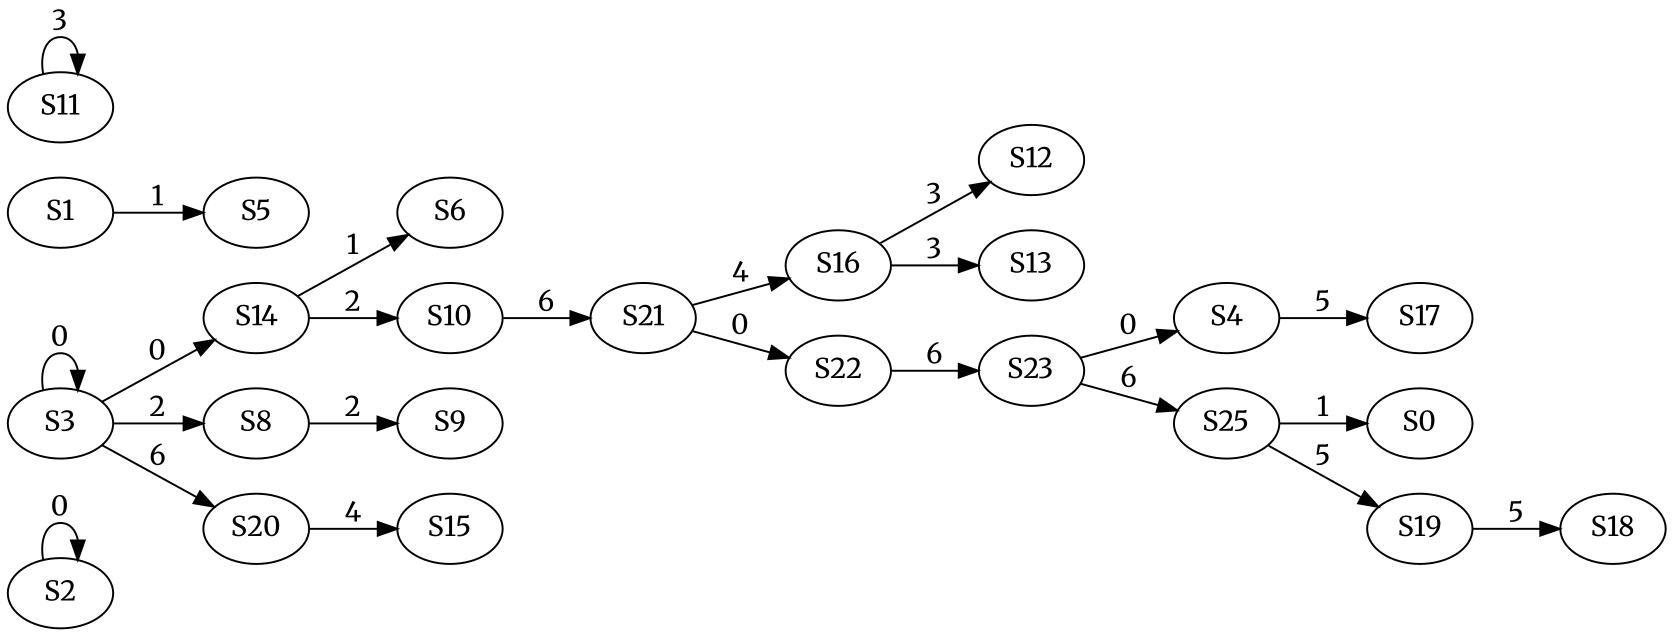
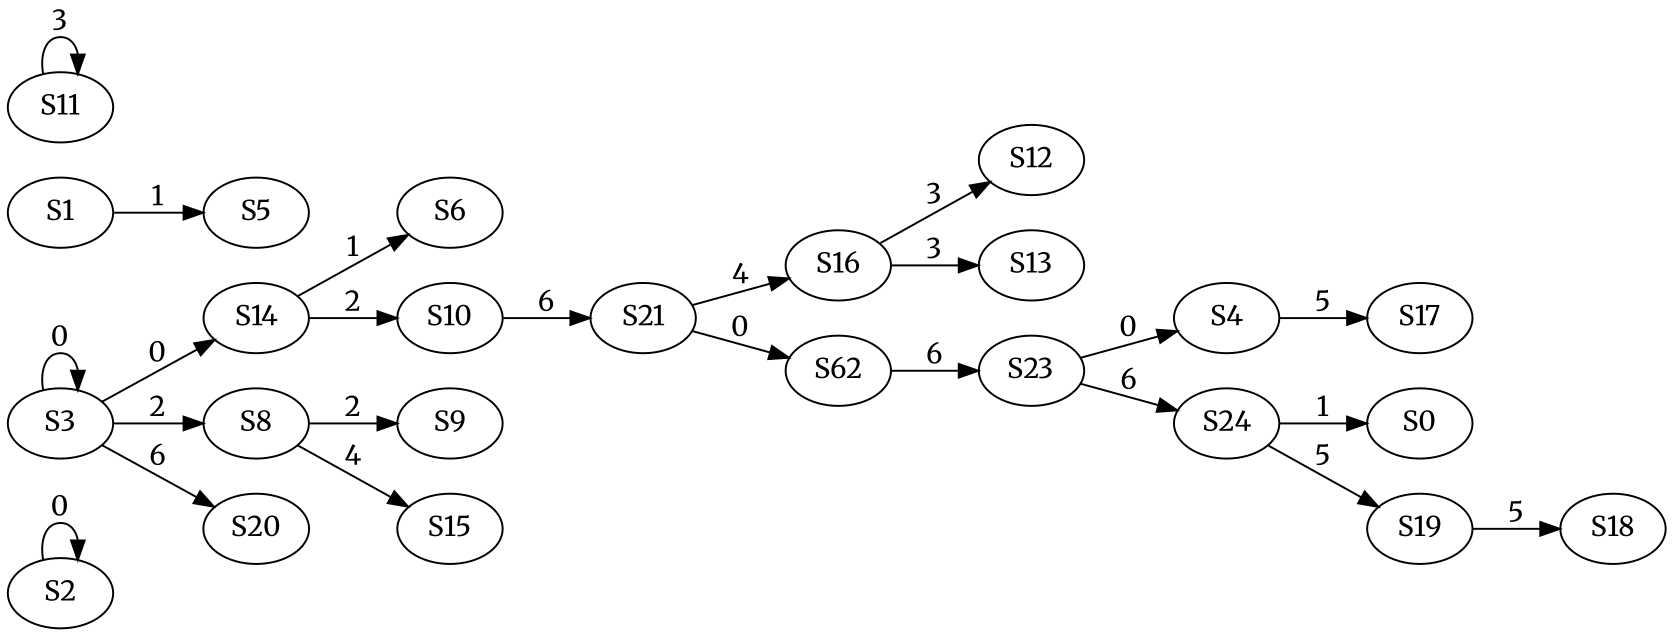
node "S22": label "S22" -> "S62"
node "S25": label "S25" -> "S24"
edge "S20" -> "S15": now "S8" -> "S15"
